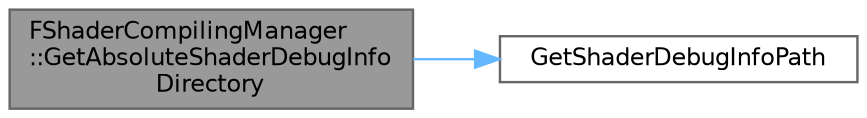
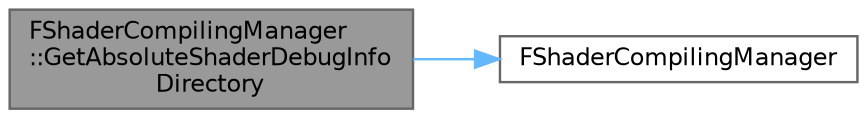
node "GetShaderDebugInfoPath": label "GetShaderDebugInfoPath" -> "FShaderCompilingManager"
